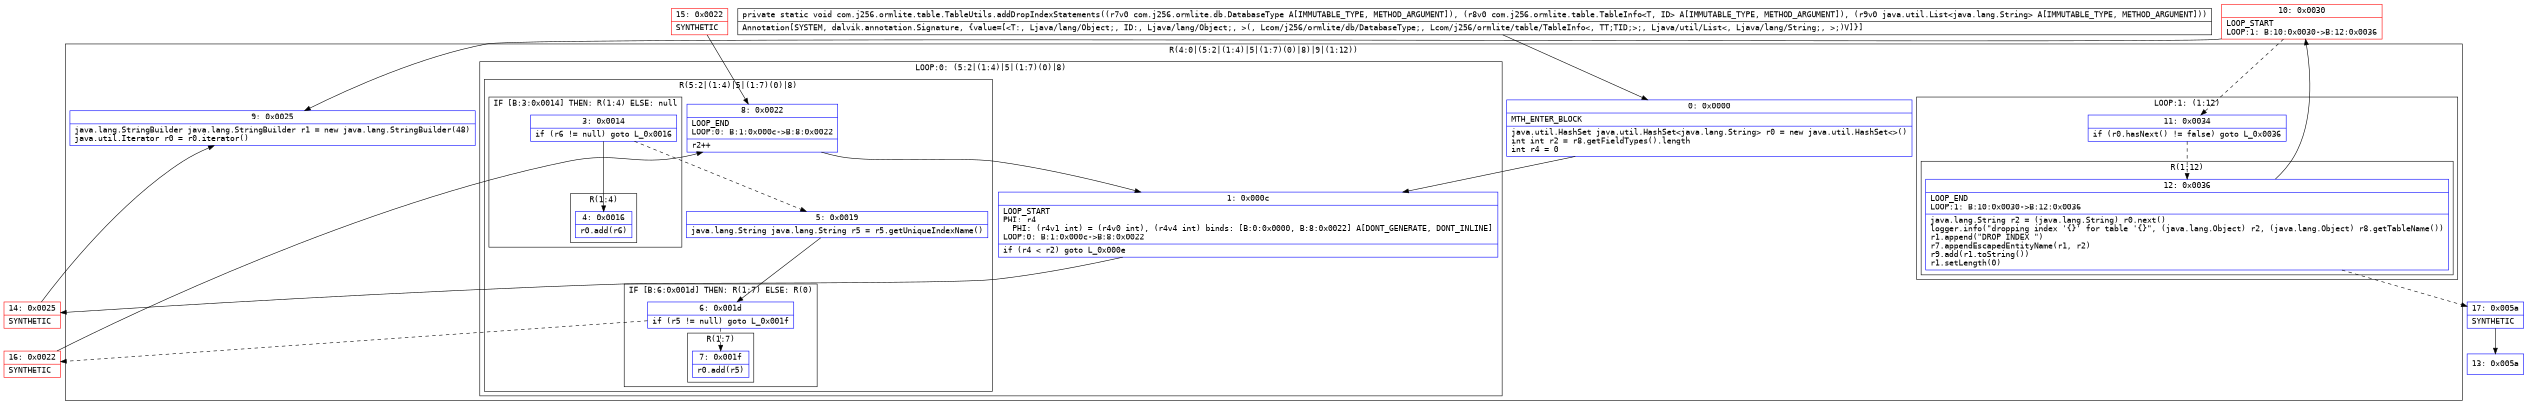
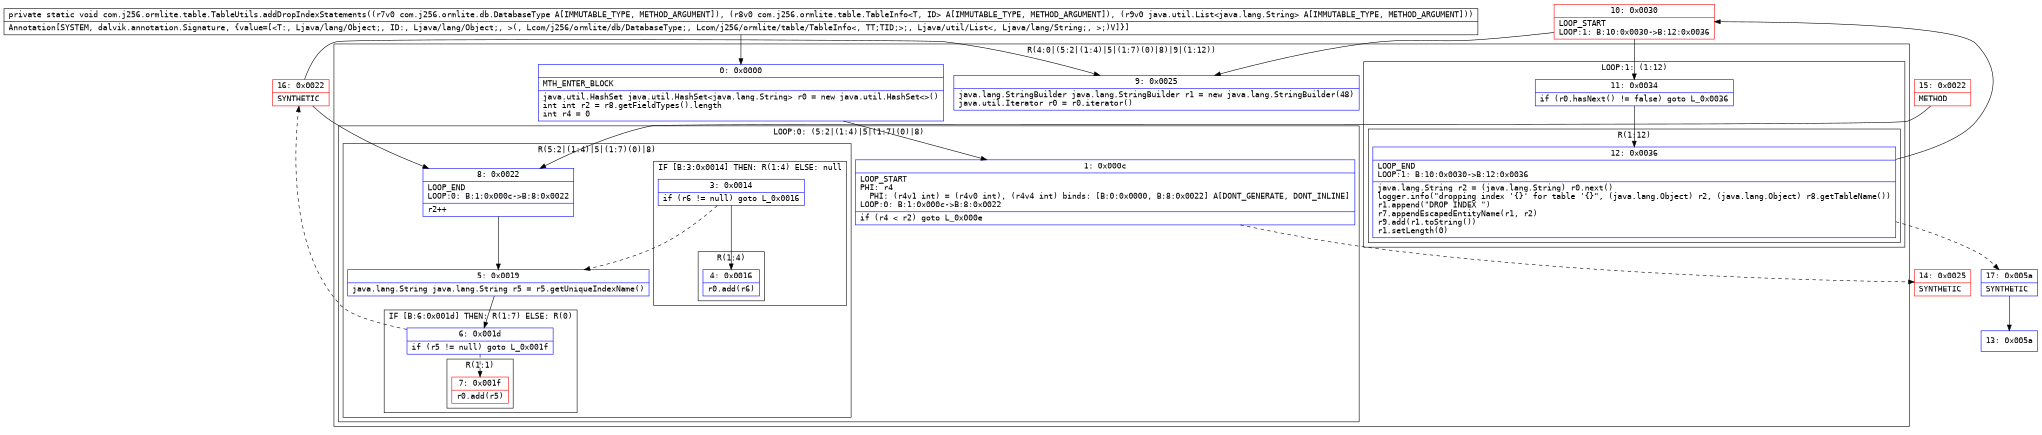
node "15: 0x0022": text "SYNTHETIC" -> "METHOD"
edge "10: 0x0030" -> "11: 0x0034": style dashed -> solid
edge "11: 0x0034" -> "12: 0x0036": style dashed -> solid
edge "8: 0x0022" -> "1: 0x000c": now "8: 0x0022" -> "5: 0x0019"
edge "14: 0x0025" -> "9: 0x0025": now "16: 0x0022" -> "9: 0x0025"
edge "1: 0x000c" -> "14: 0x0025": style solid -> dashed
cluster "R(1:7)": label "R(1:7)" -> "R(1:1)"
node "7: 0x001f": color blue -> red
